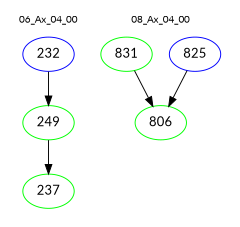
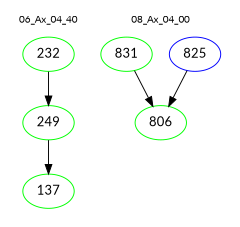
cluster "06_Ax_04_00": label "06_Ax_04_00" -> "06_Ax_04_40"
node "232": color blue -> green
node "237": label "237" -> "137"
